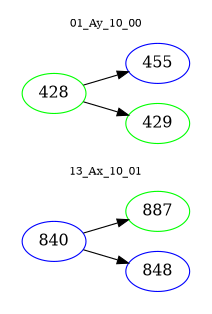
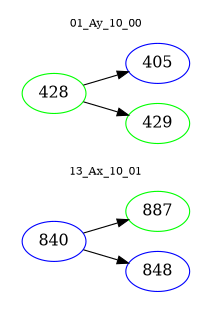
node "455": label "455" -> "405"
